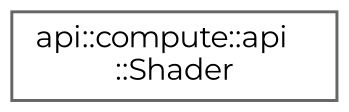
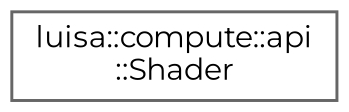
node "api::compute::api ::Shader": label "api::compute::api ::Shader" -> "luisa::compute::api ::Shader"
